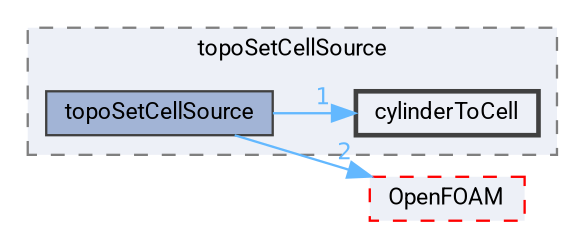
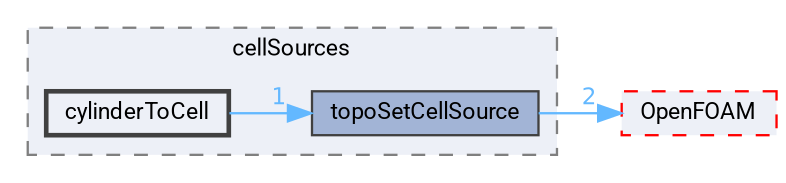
cluster "topoSetCellSource": label "topoSetCellSource" -> "cellSources"
edge "topoSetCellSource" -> "cylinderToCell": reversed
